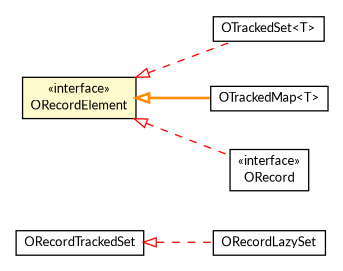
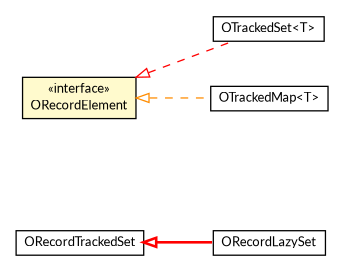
edge "OTrackedMap<T>" -> "ORecordElement": style bold -> dashed
node "ORecord": removed
edge "ORecordLazySet" -> "ORecordTrackedSet": style dashed -> bold
